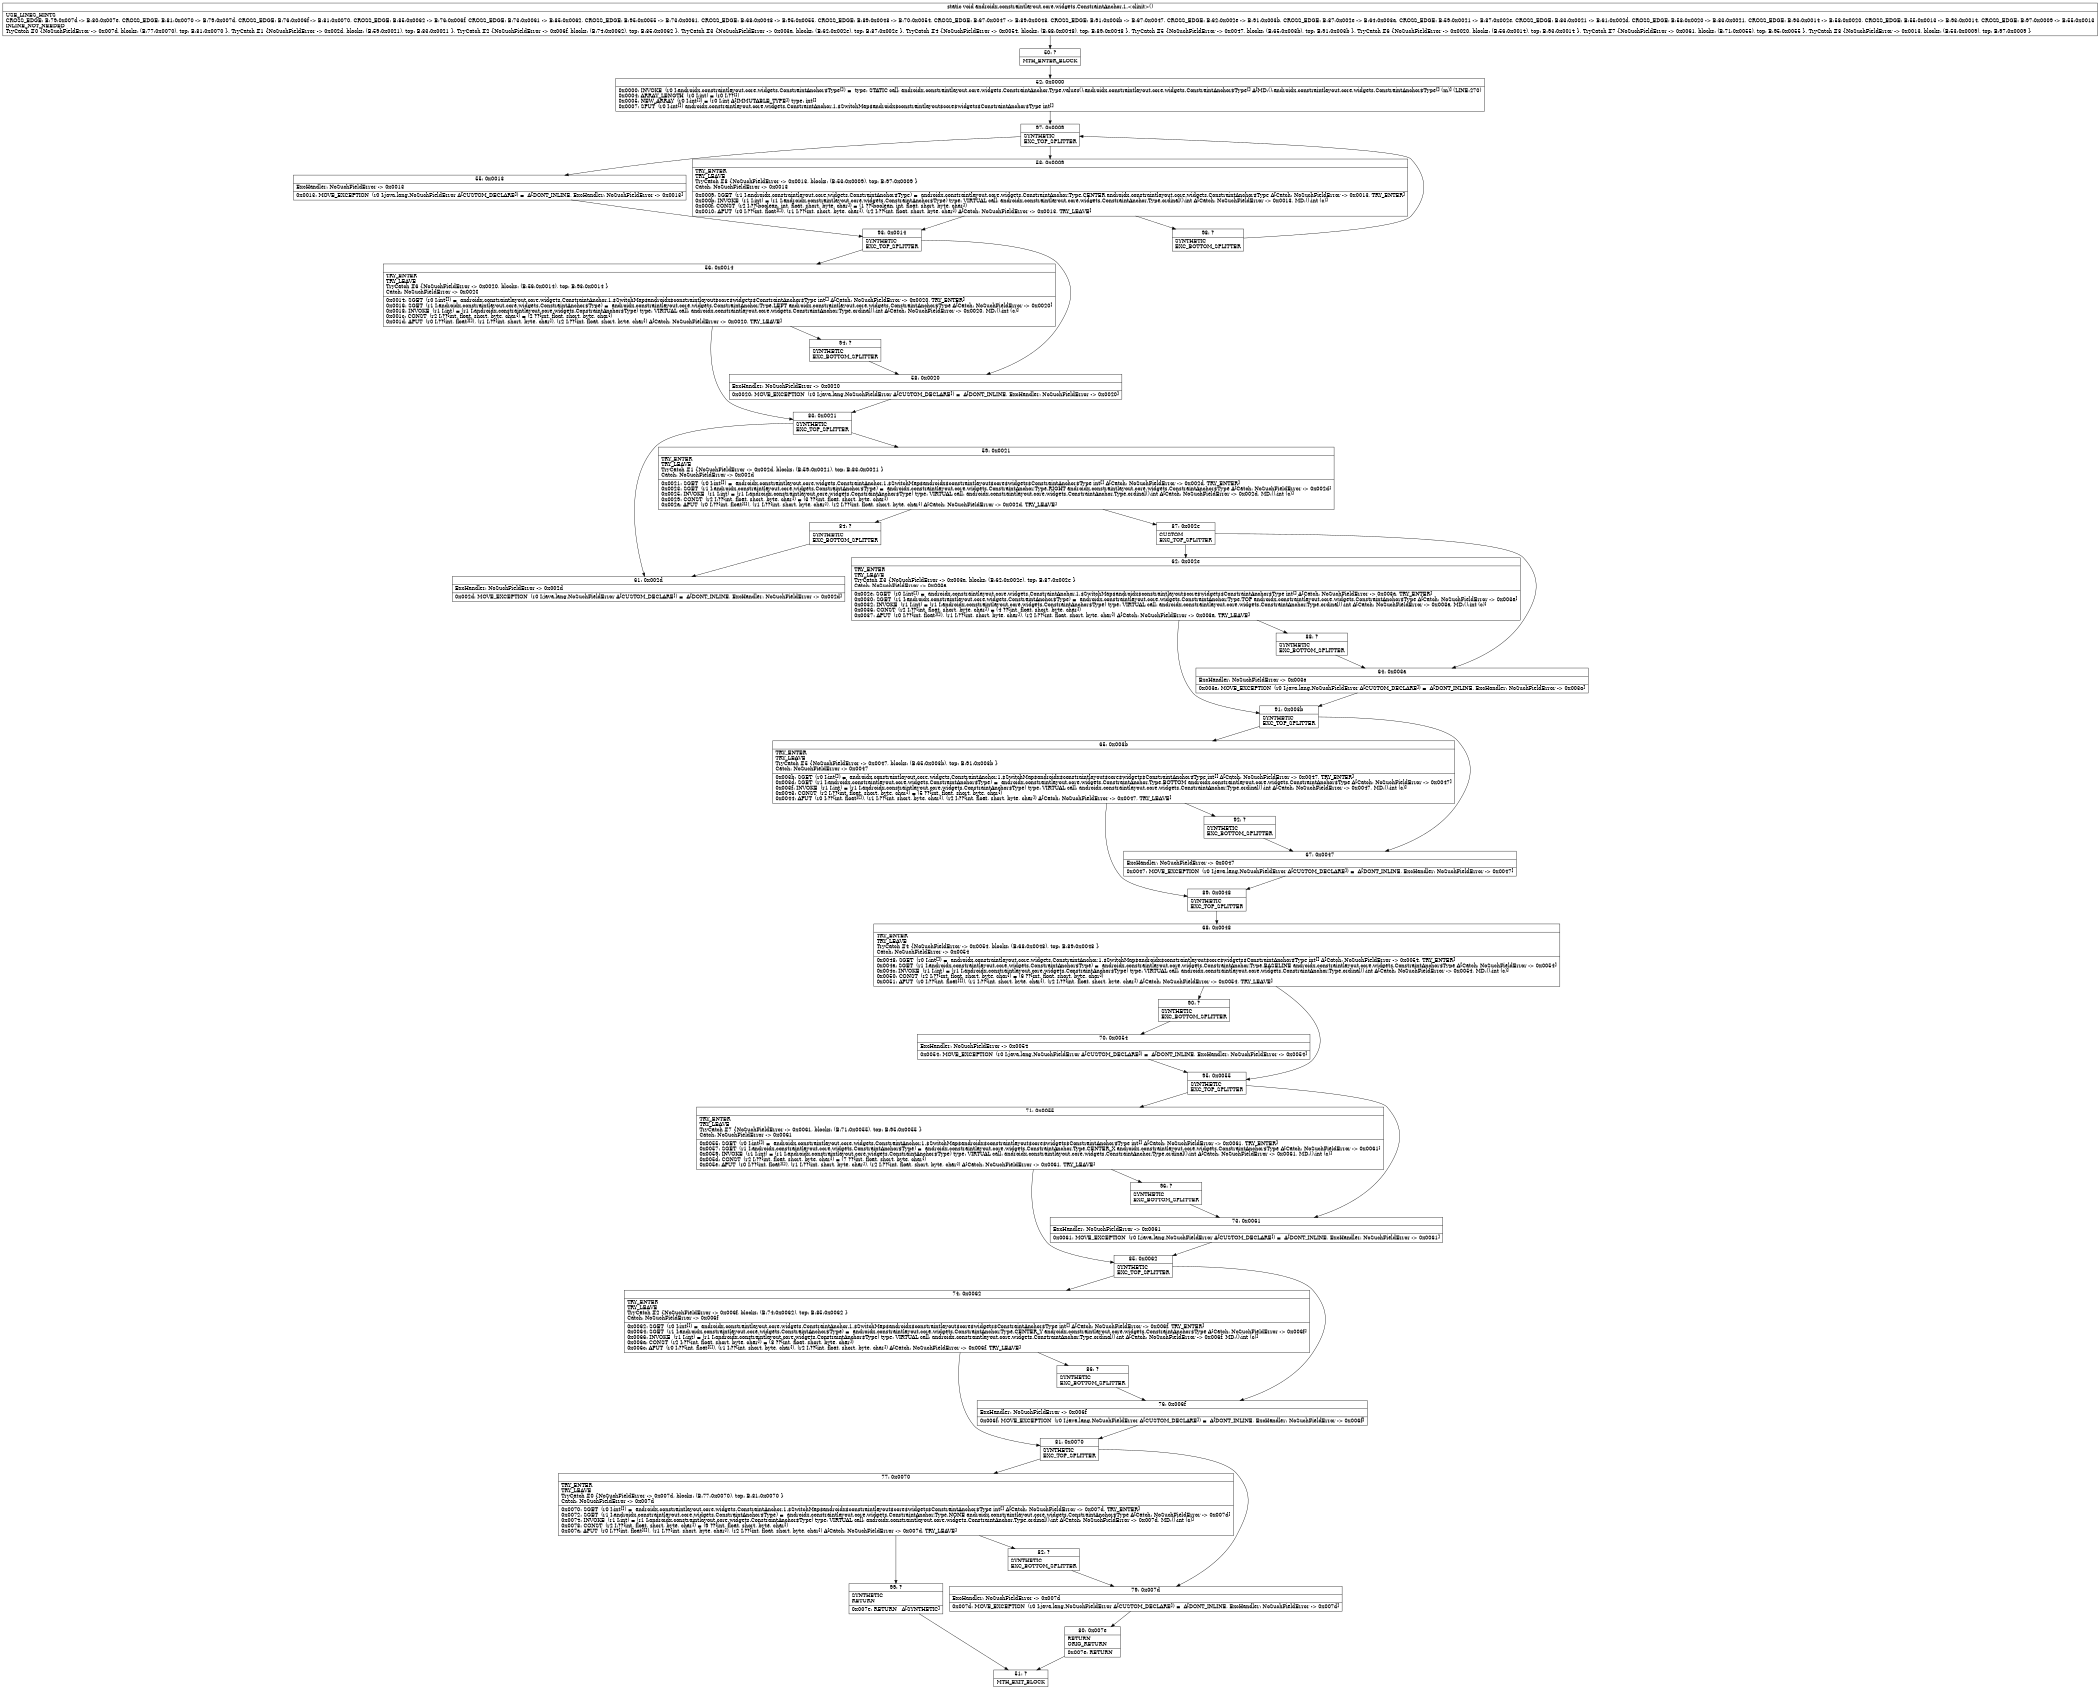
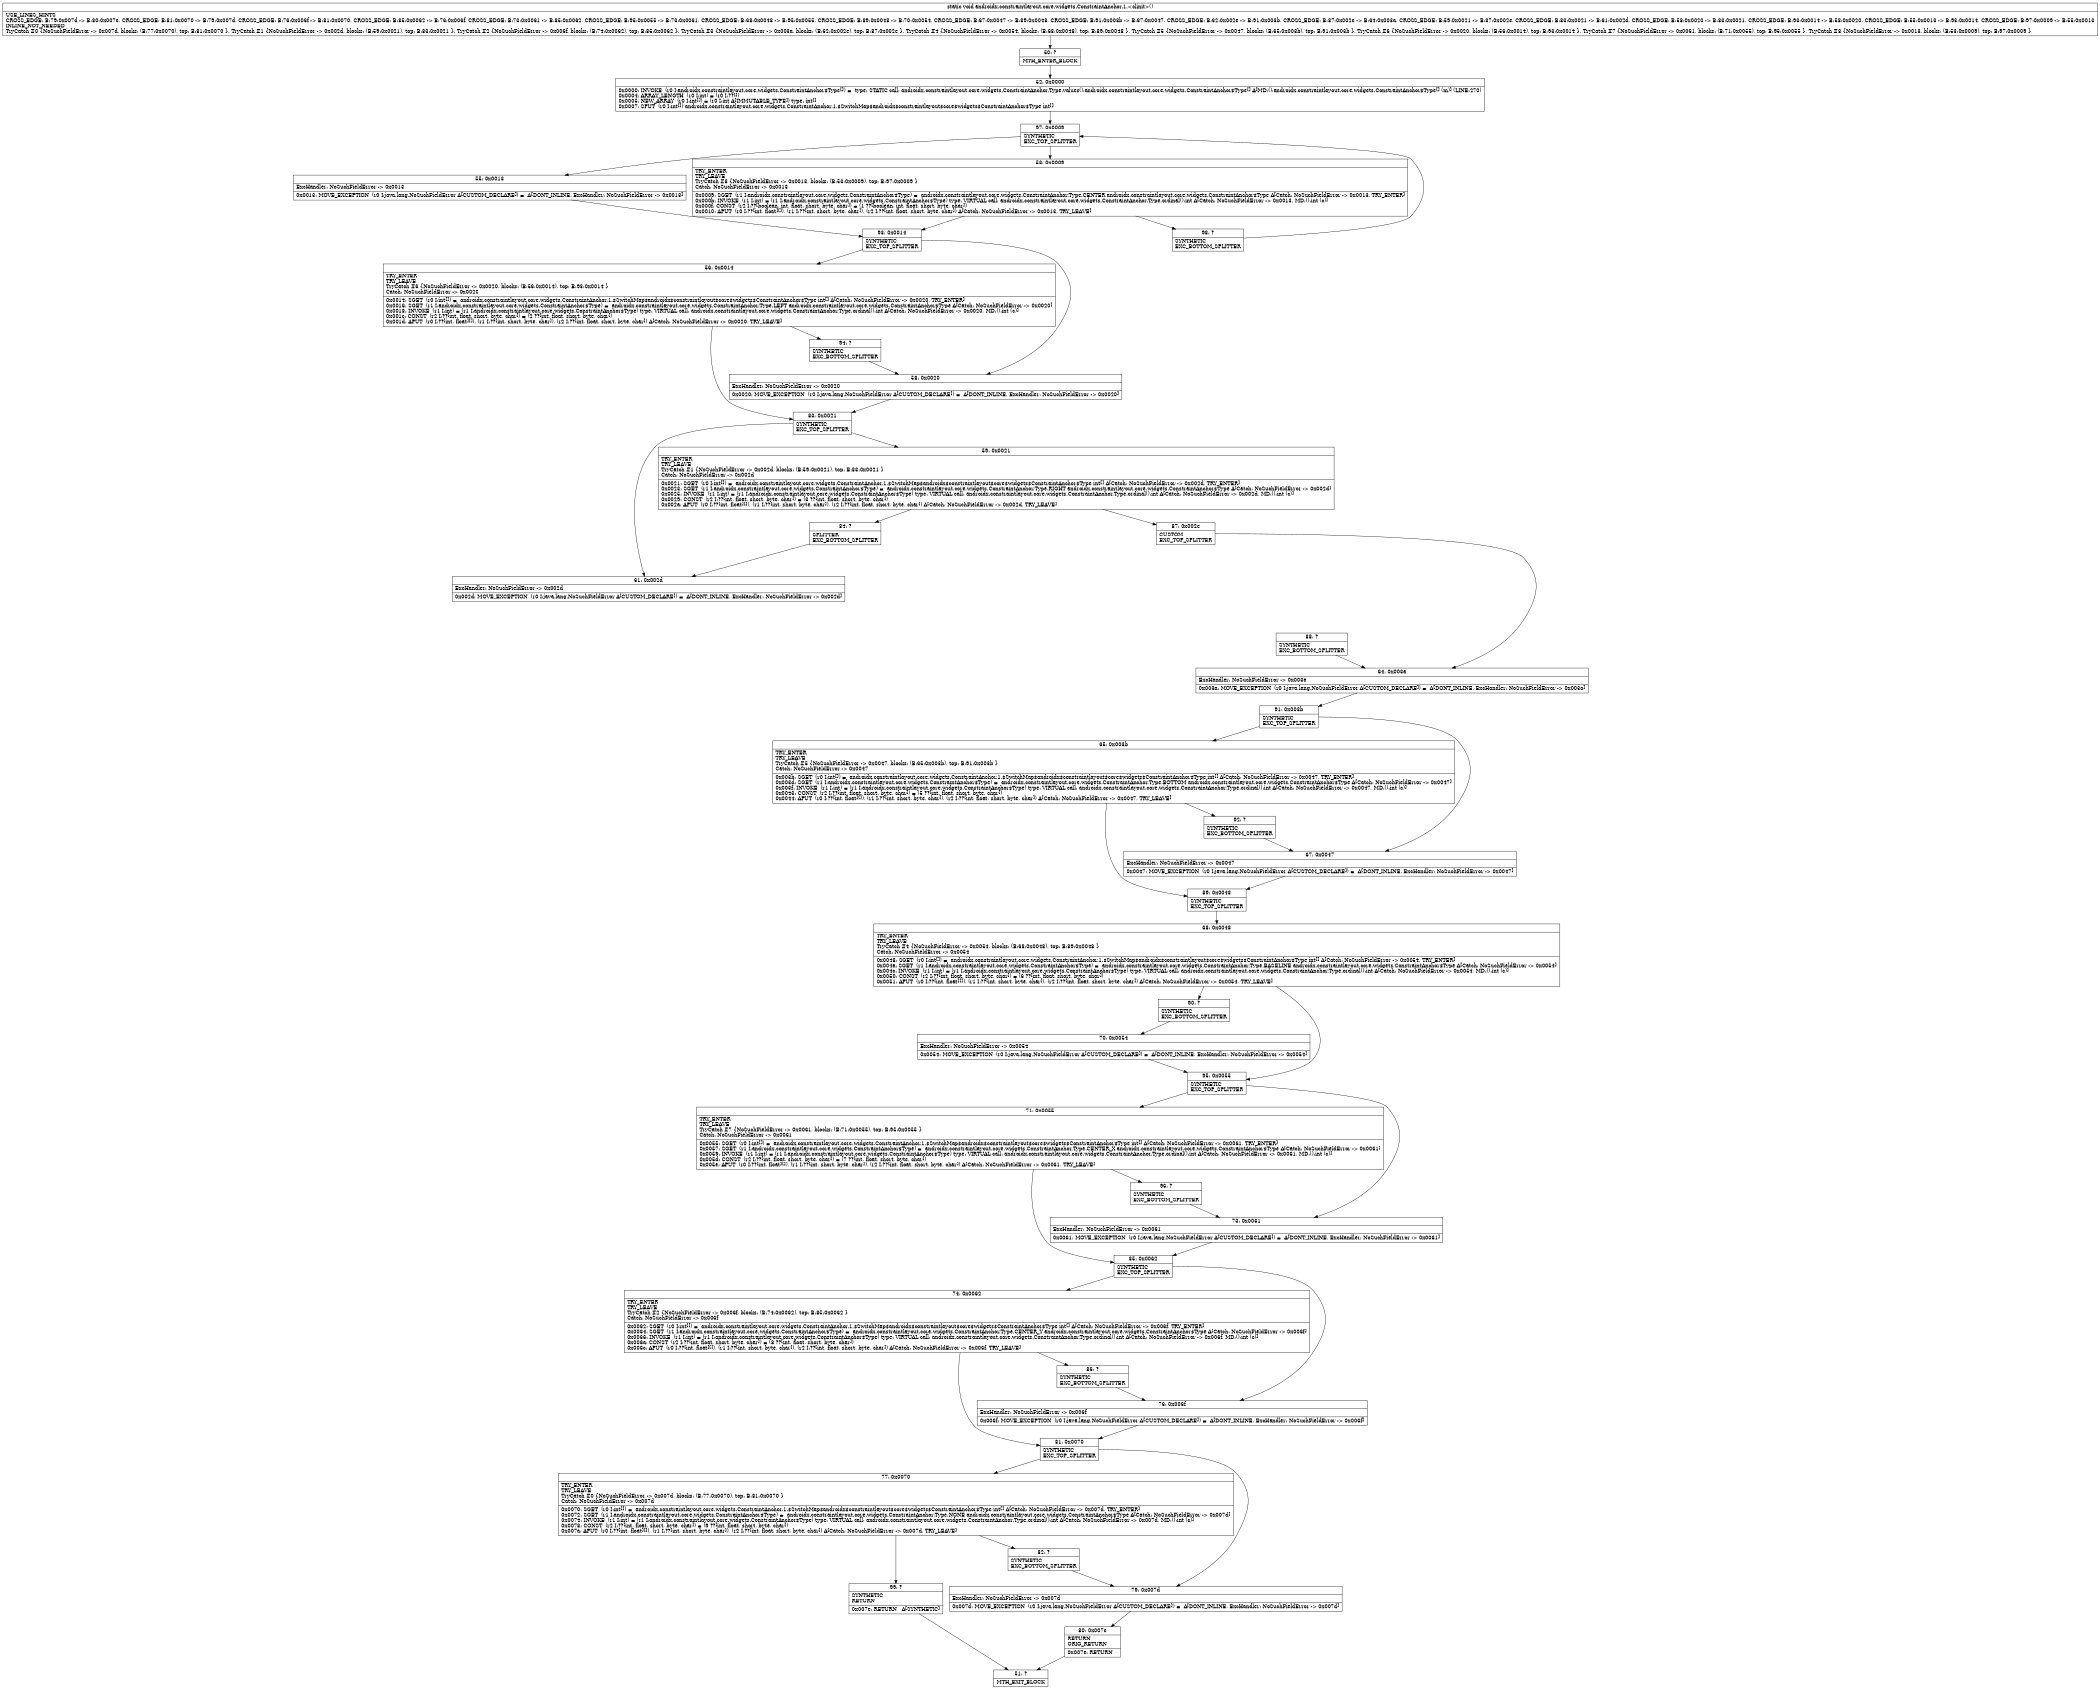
node "84: ?": text "SYNTHETIC" -> "SPLITTER"
node "62: 0x002e": removed
